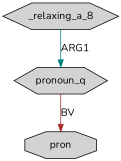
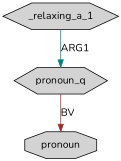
node "_relaxing_a_8": label "_relaxing_a_8" -> "_relaxing_a_1"
node "pron": label "pron" -> "pronoun"
